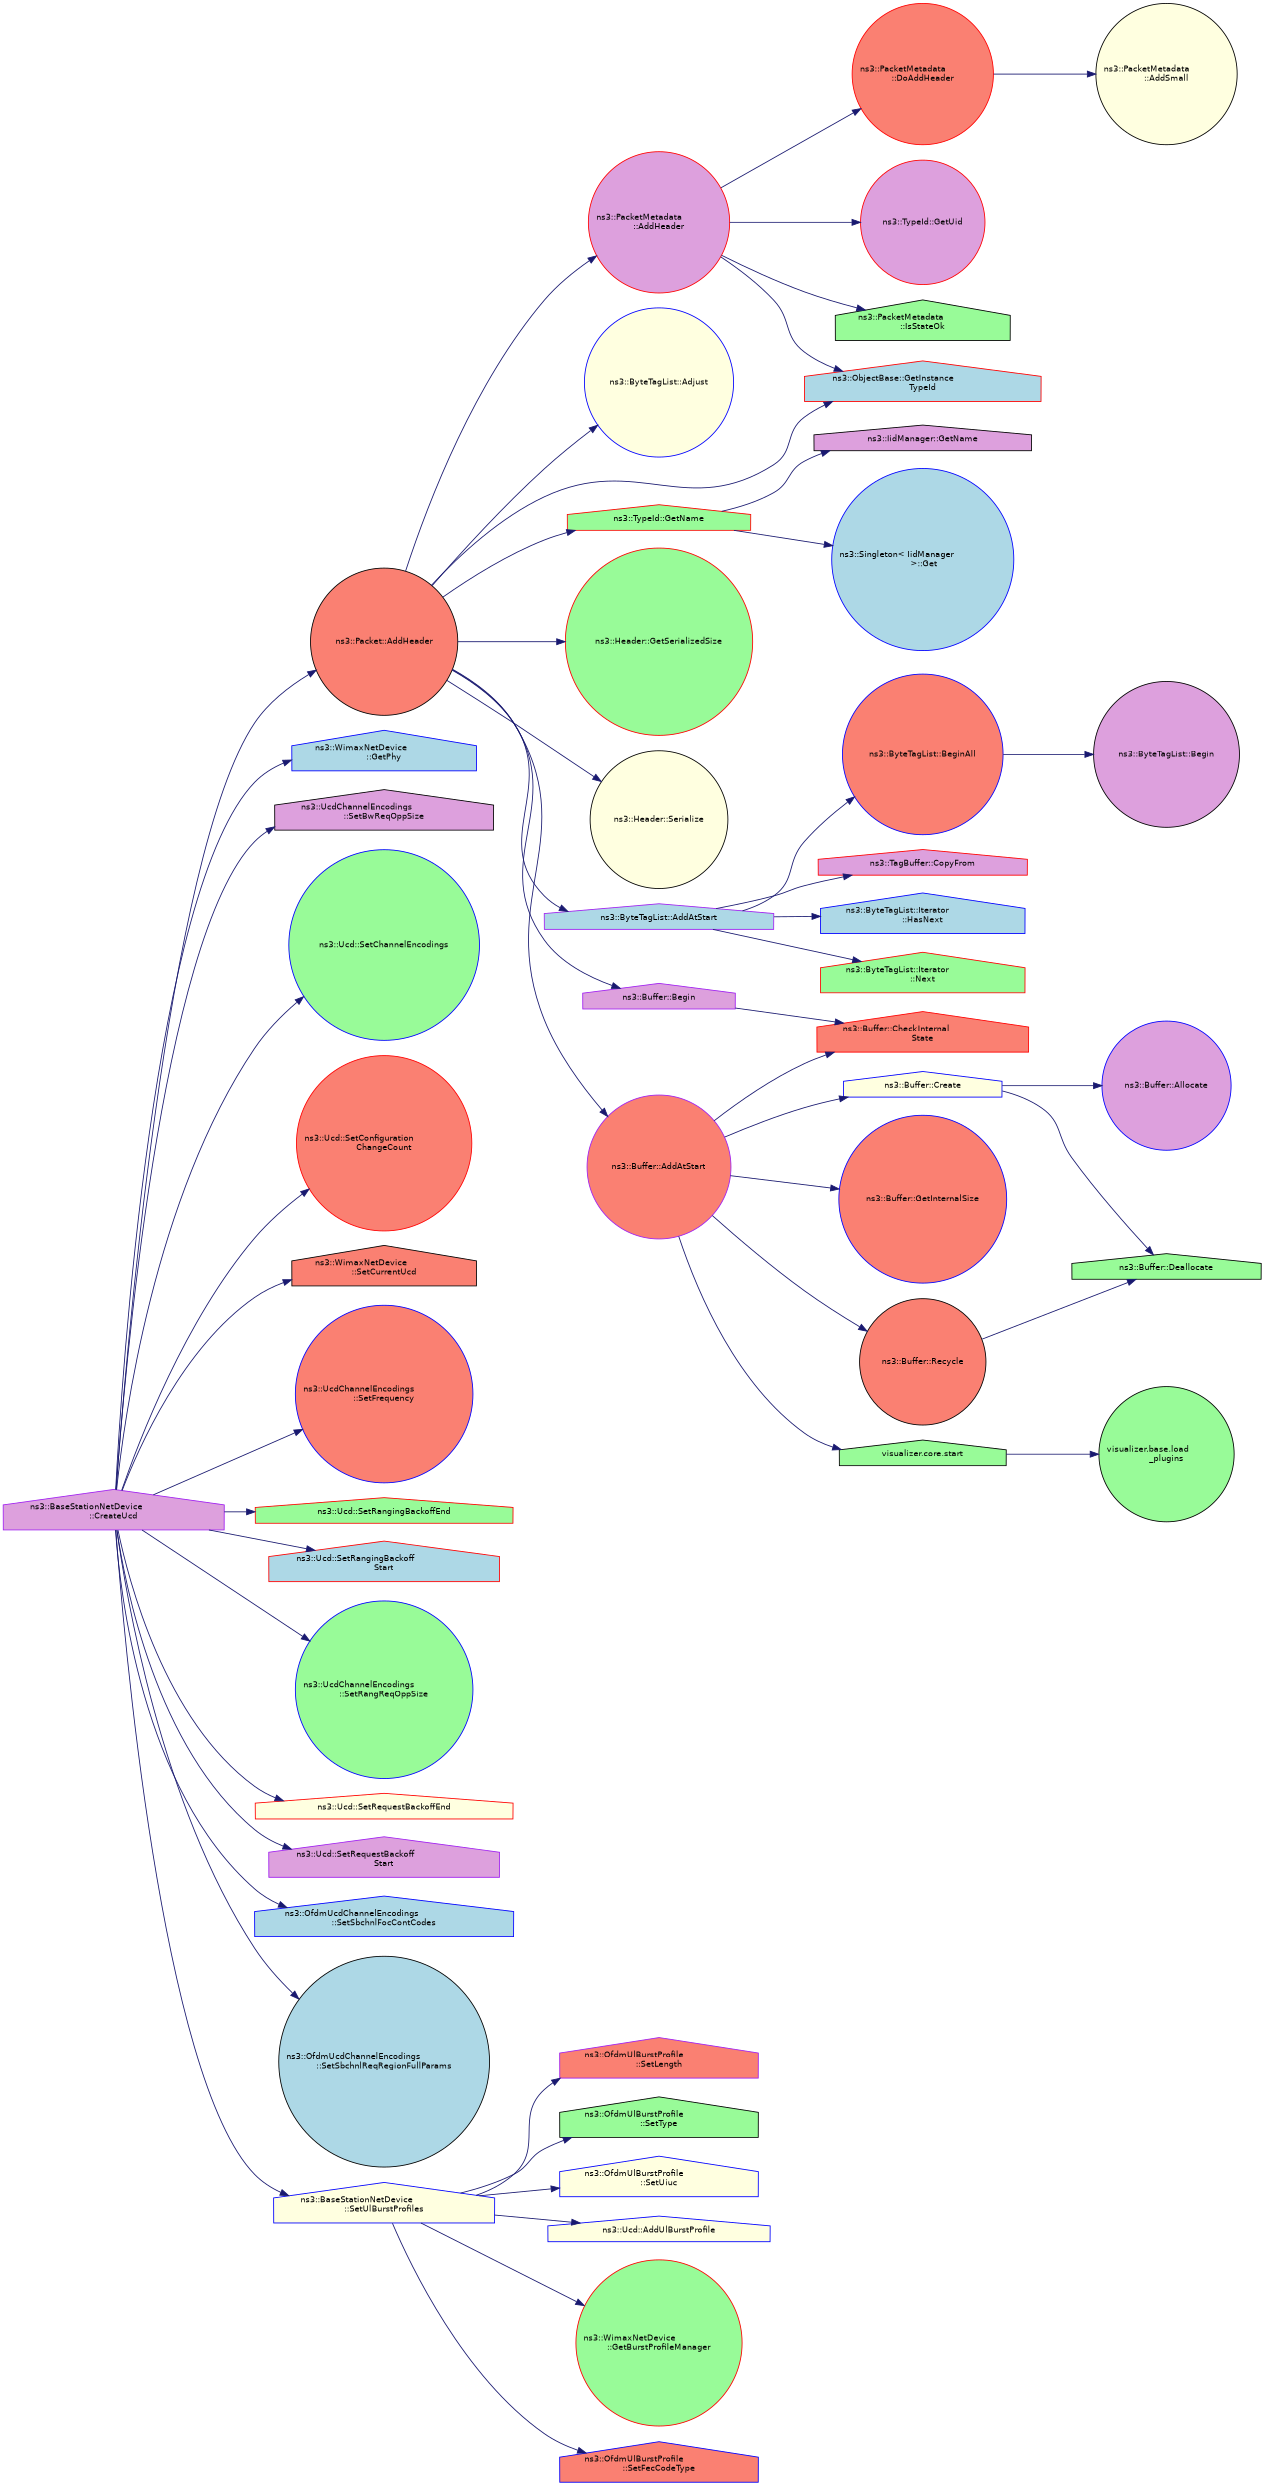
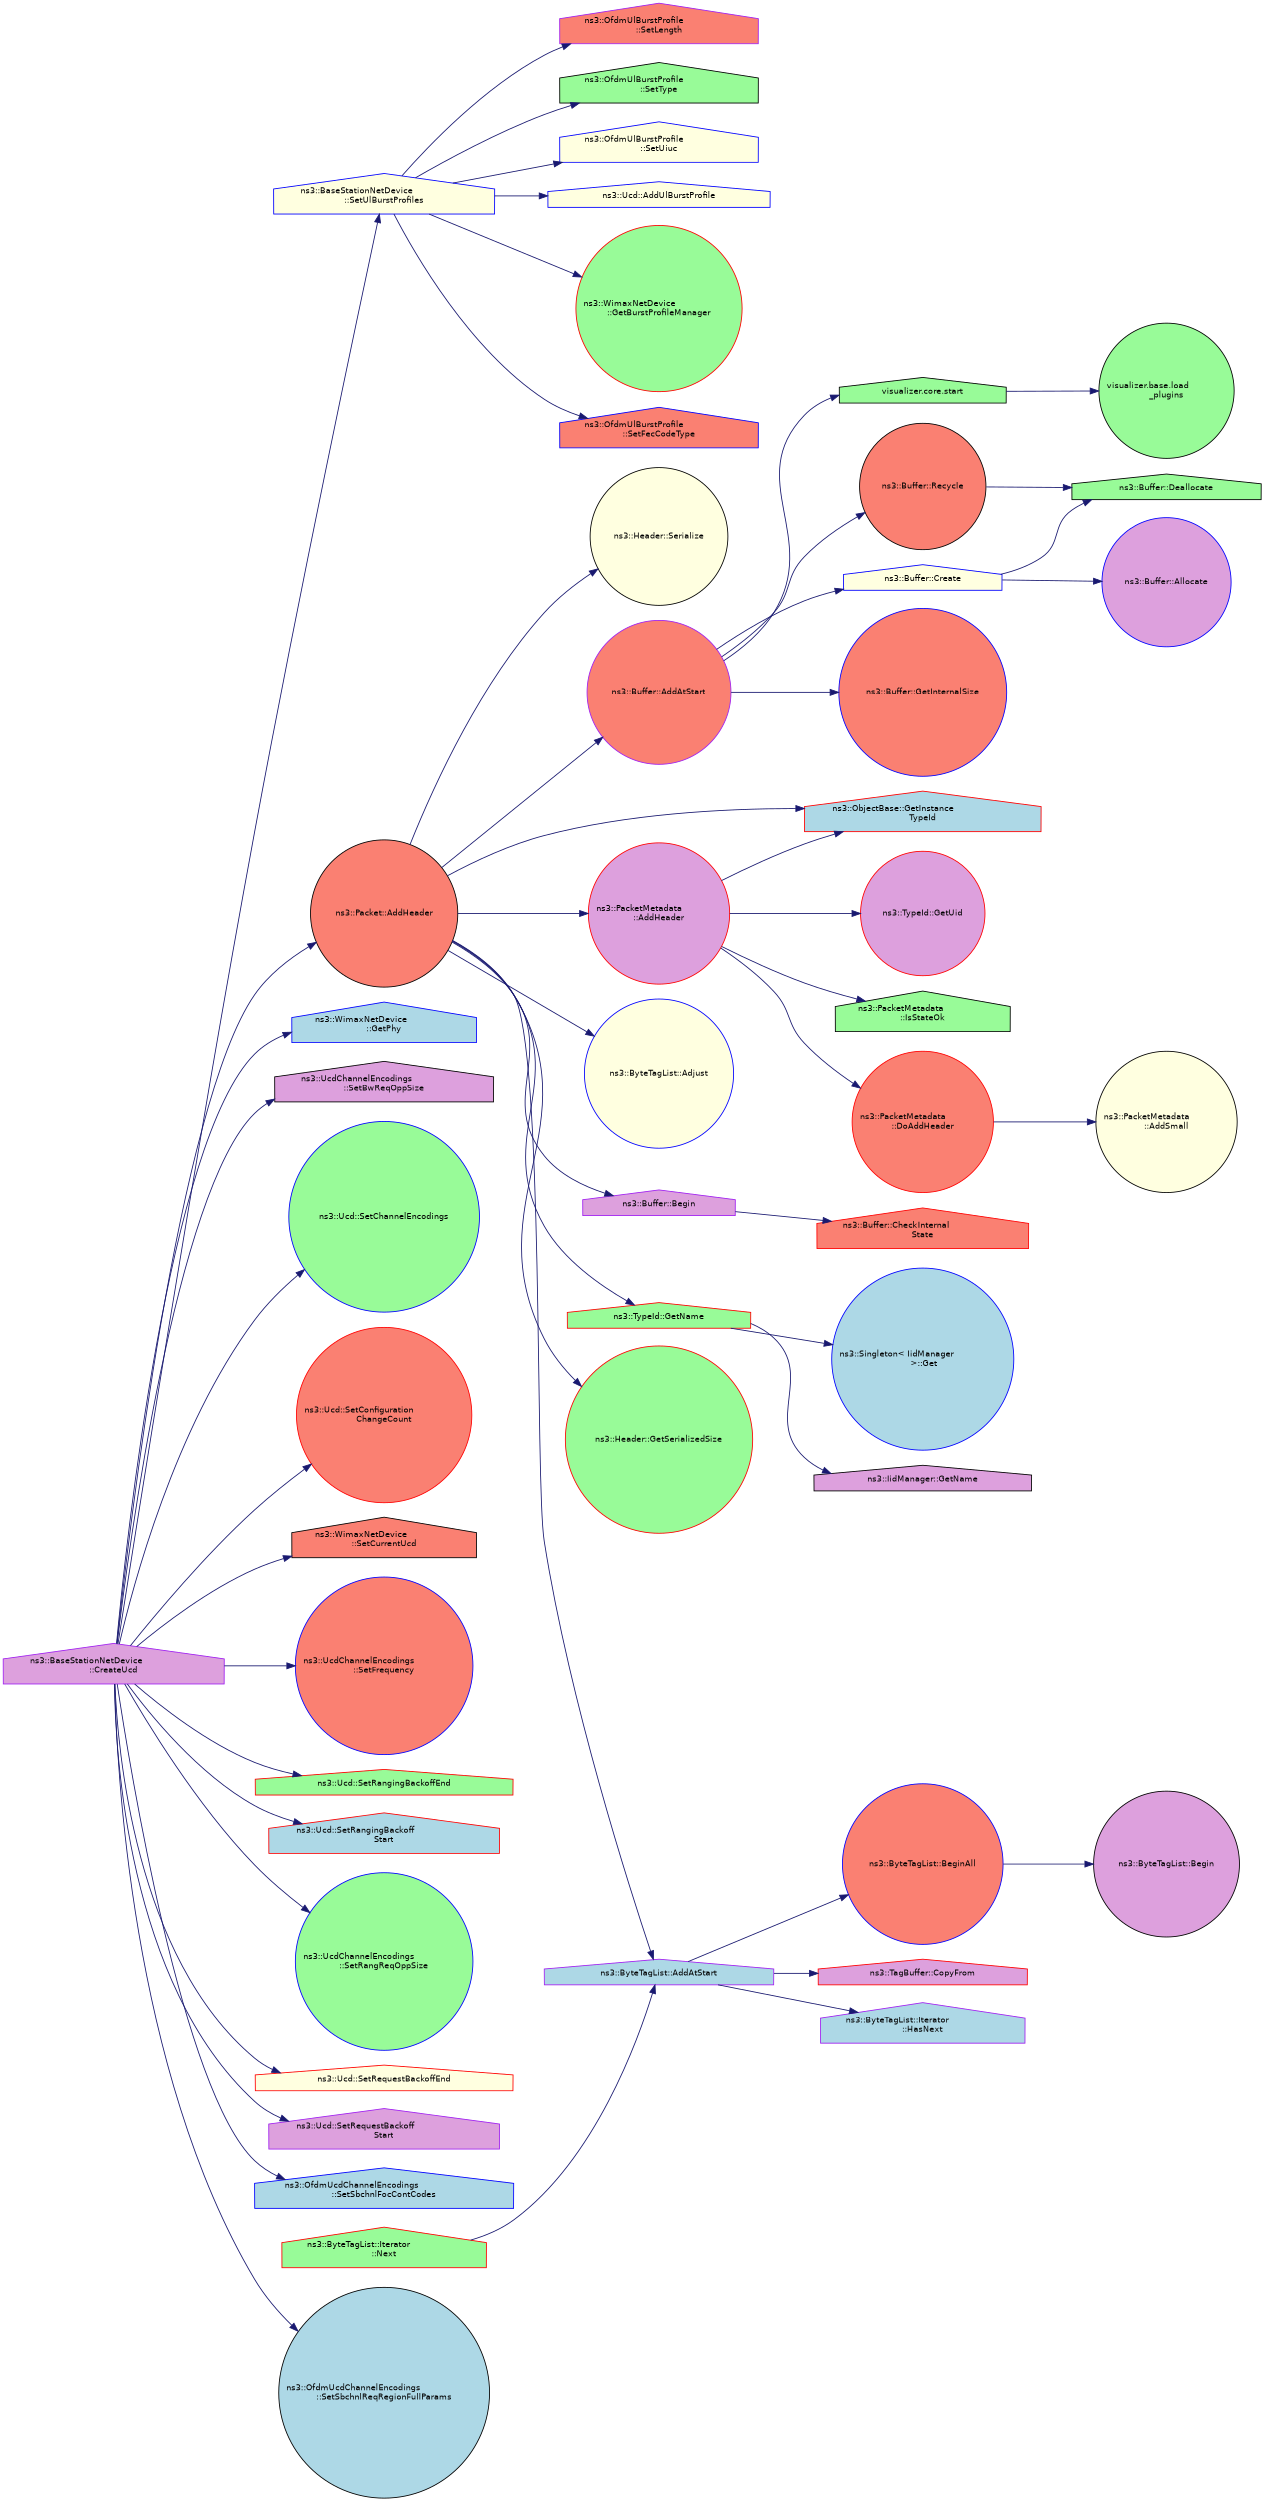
node "ns3::ByteTagList::Iterator ::HasNext": color blue -> purple
edge "ns3::ByteTagList::AddAtStart" -> "ns3::ByteTagList::Iterator ::Next": reversed
edge "ns3::Buffer::AddAtStart" -> "ns3::Buffer::CheckInternal State": removed
